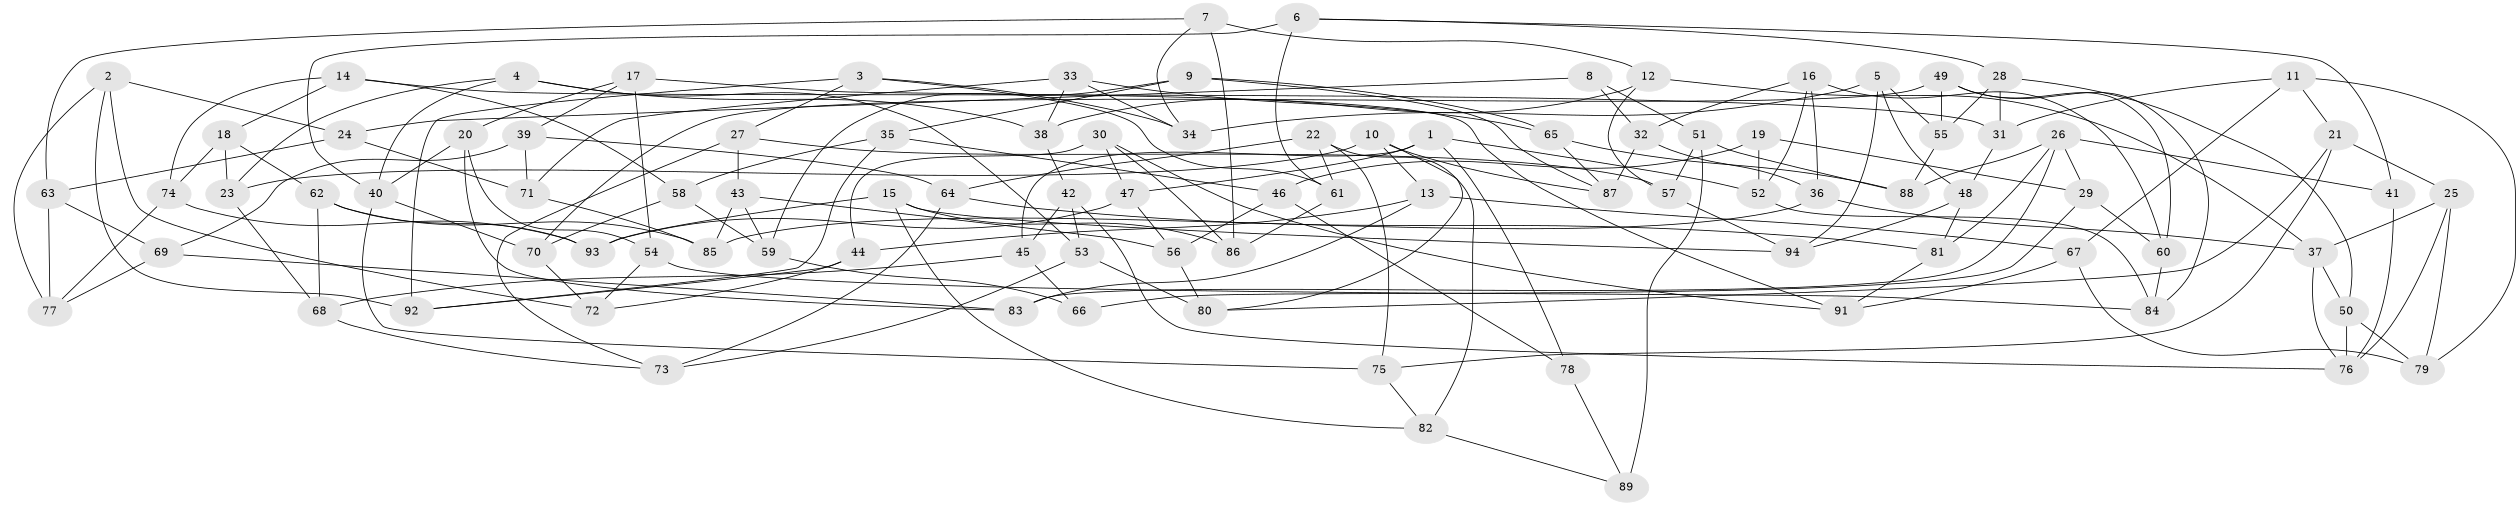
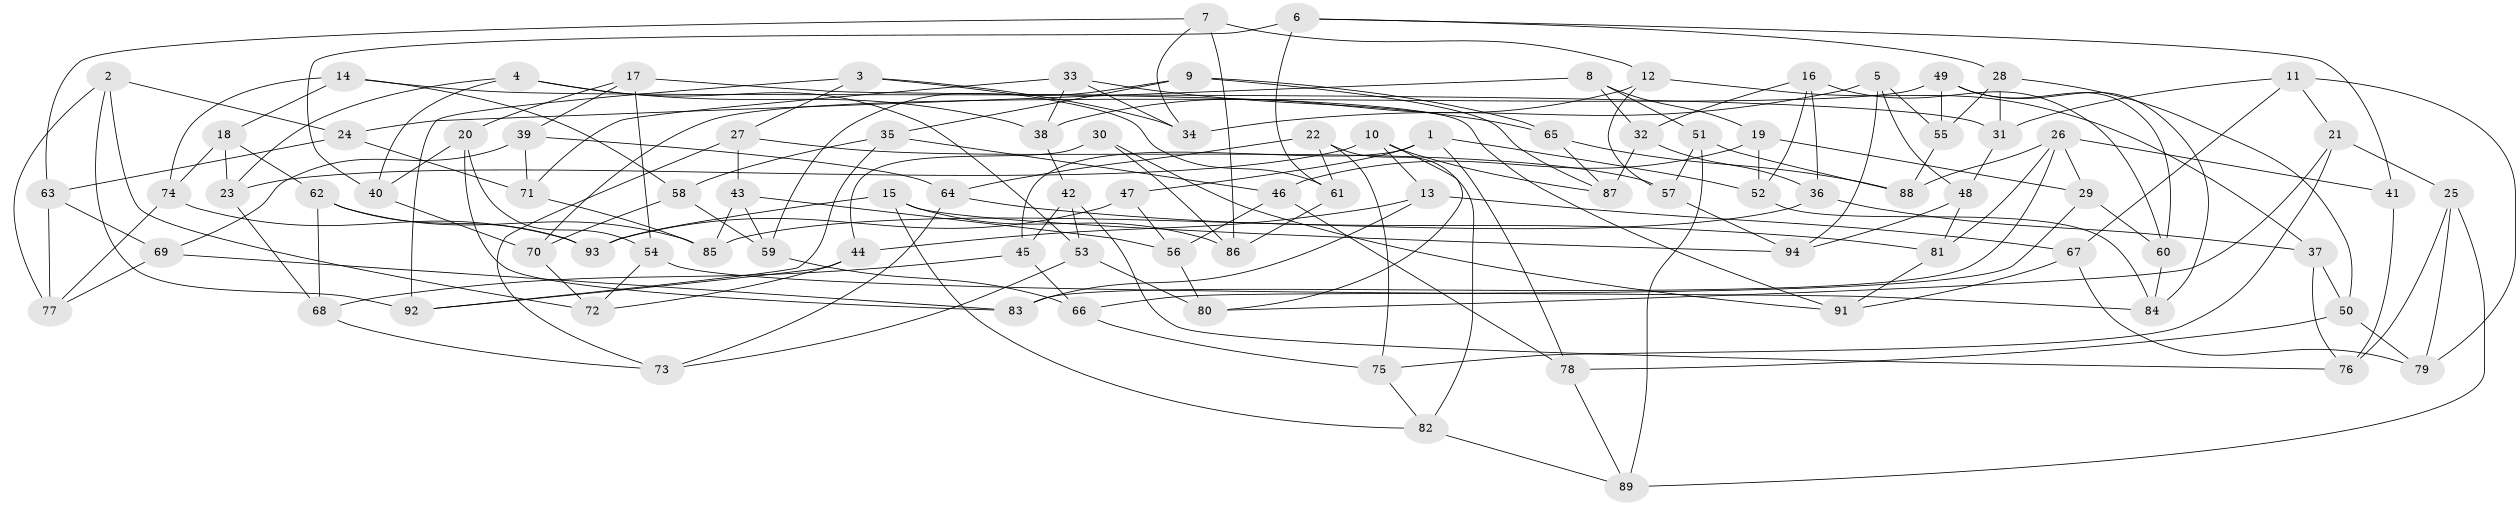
edge "8" -- "19": added
edge "30" -- "47": removed
edge "25" -- "37": now "25" -- "89"
edge "50" -- "76": now "50" -- "78"
edge "40" -- "75": now "66" -- "75"
